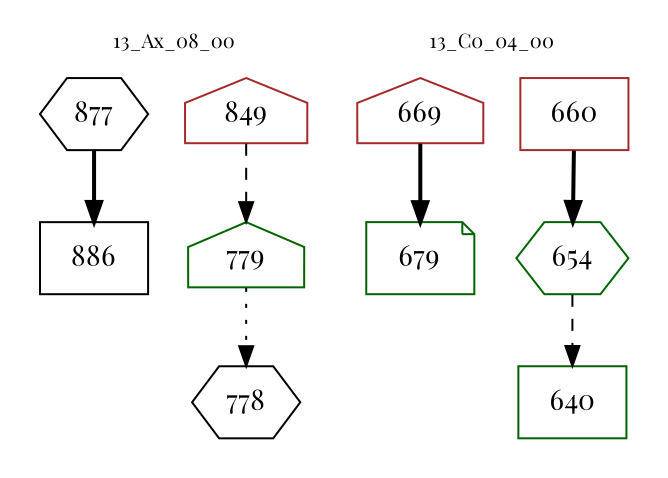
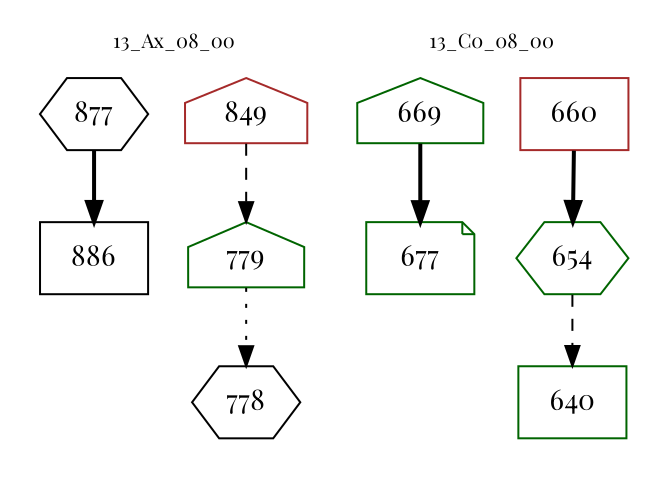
cluster "13_C0_04_00": label "13_C0_04_00" -> "13_C0_08_00"
node "669": color brown -> darkgreen
node "679": label "679" -> "677"
